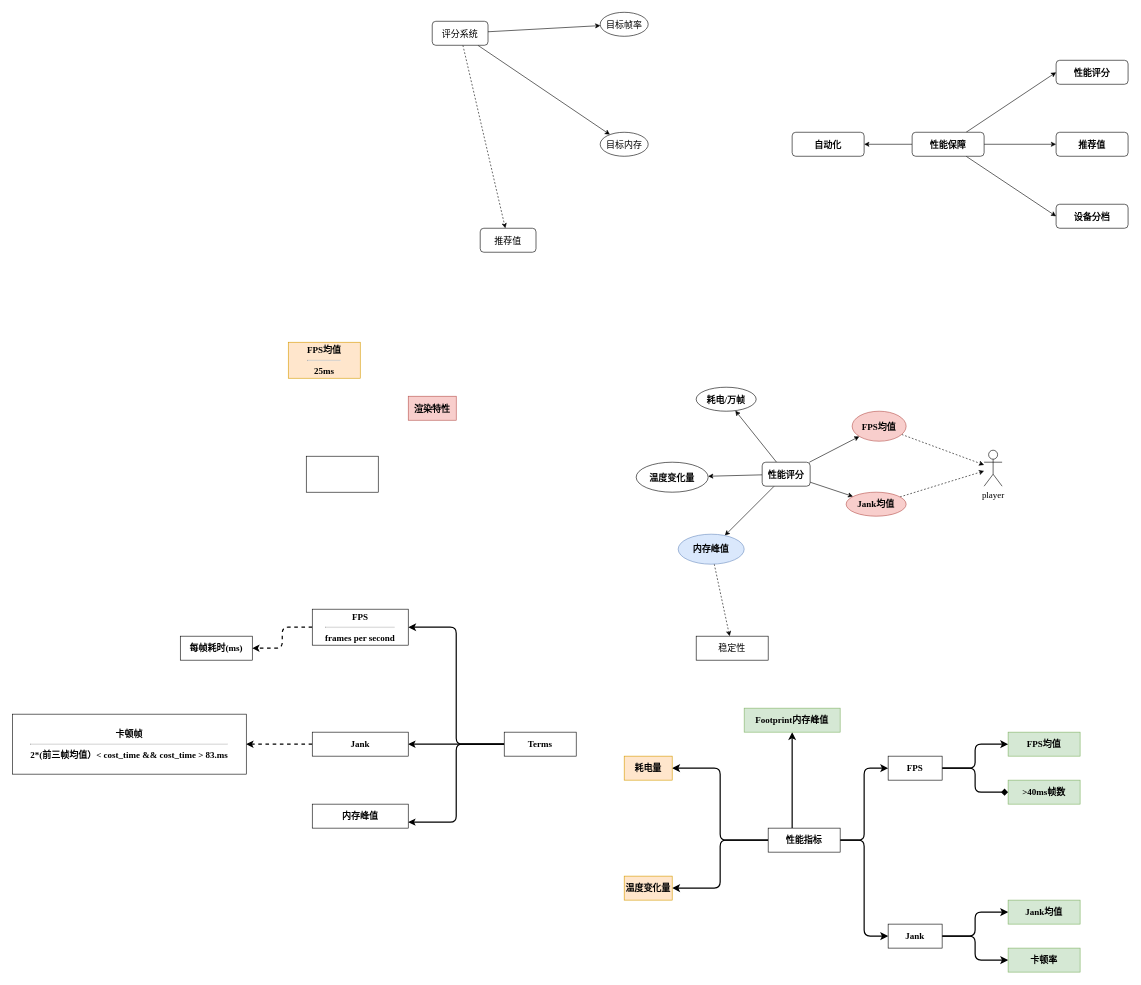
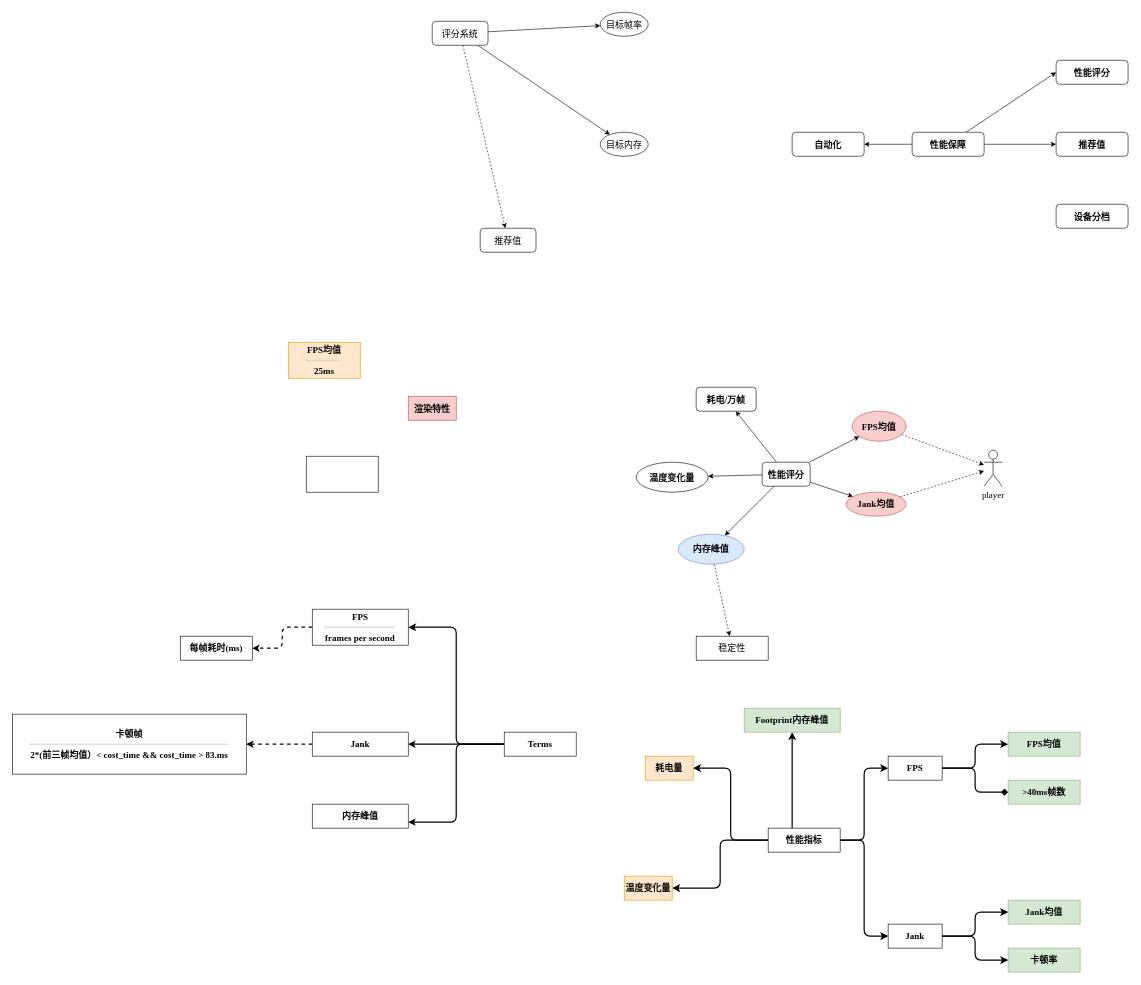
edge "性能保障" -> "设备分档": removed
node "耗电/万帧": shape ellipse -> rounded rectangle
node "耗电量": moved (648, 768) -> (669, 768)
